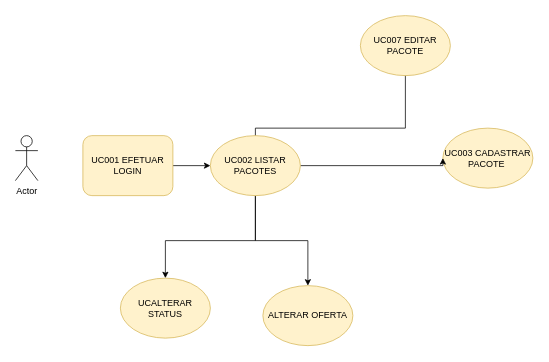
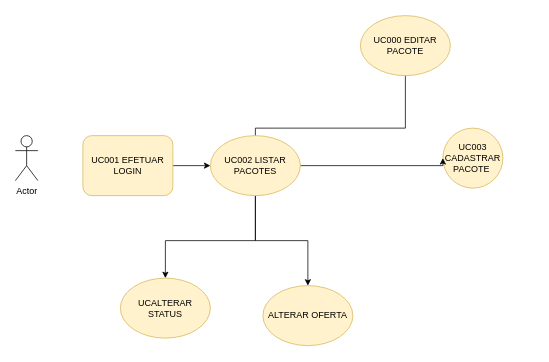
node "UC007 EDITAR PACOTE": label "UC007 EDITAR PACOTE" -> "UC000 EDITAR PACOTE"
node "UC003 CADASTRAR PACOTE": size 90x60 -> 60x60
